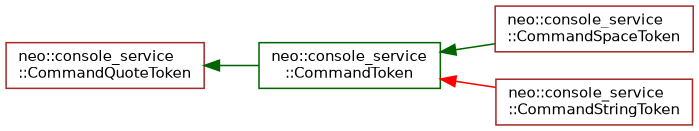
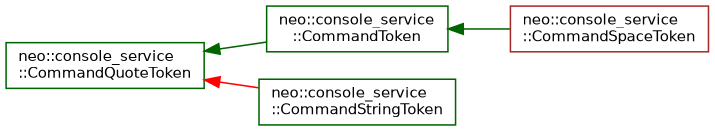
node "neo::console_service ::CommandQuoteToken": color brown -> darkgreen
edge "neo::console_service ::CommandStringToken" -> "neo::console_service ::CommandToken": now "neo::console_service ::CommandStringToken" -> "neo::console_service ::CommandQuoteToken"
node "neo::console_service ::CommandStringToken": color brown -> darkgreen
